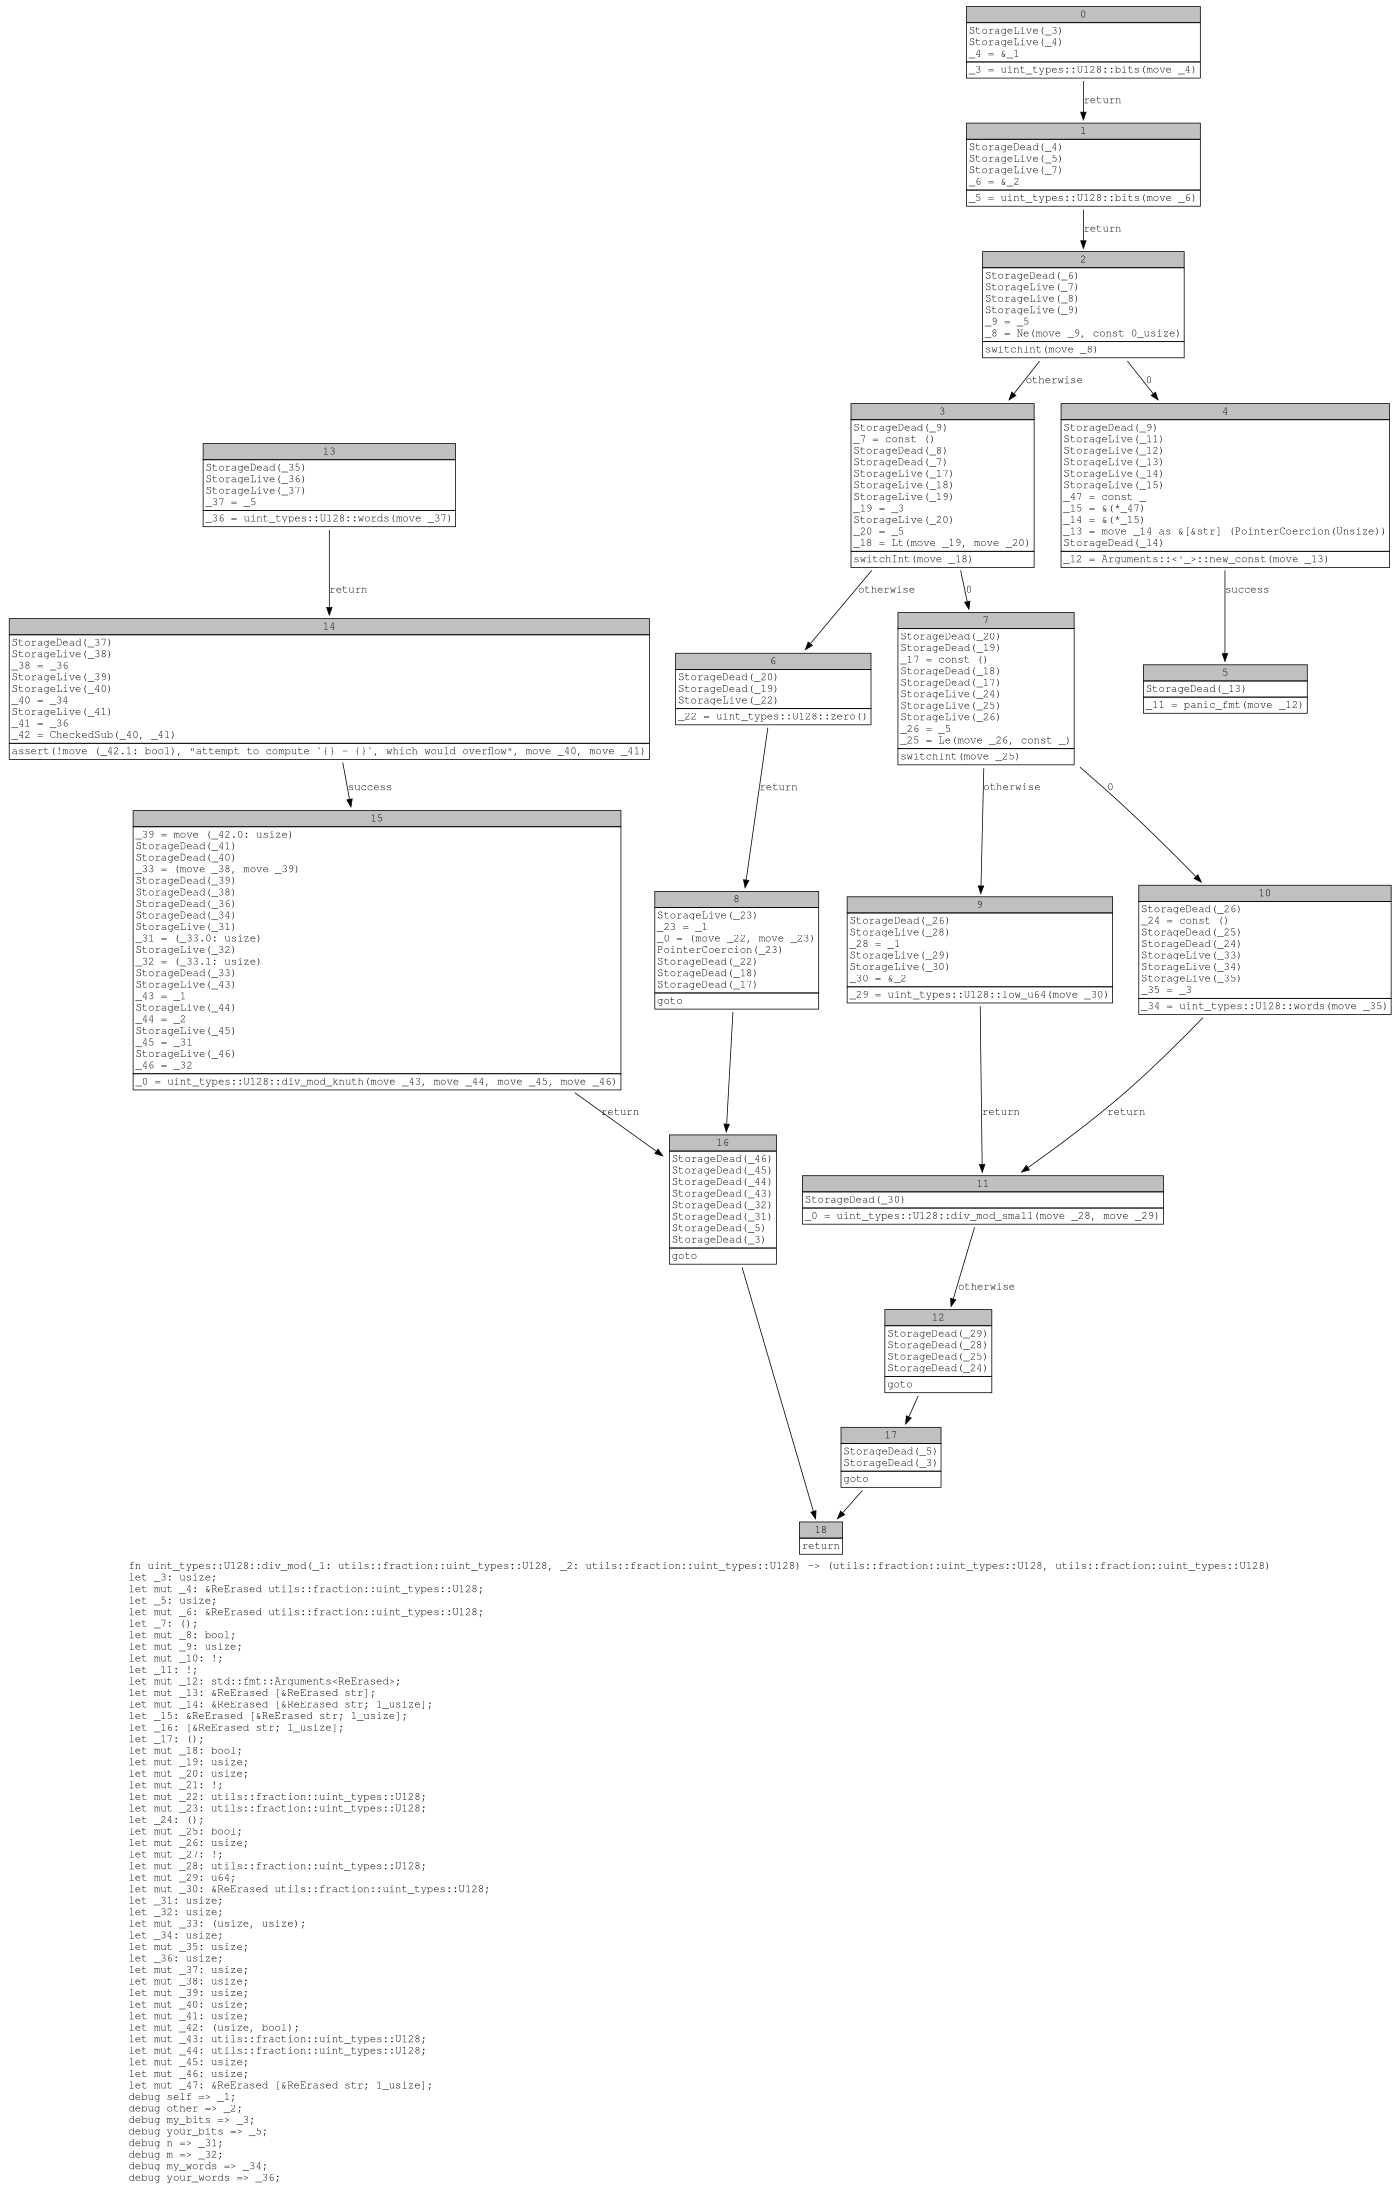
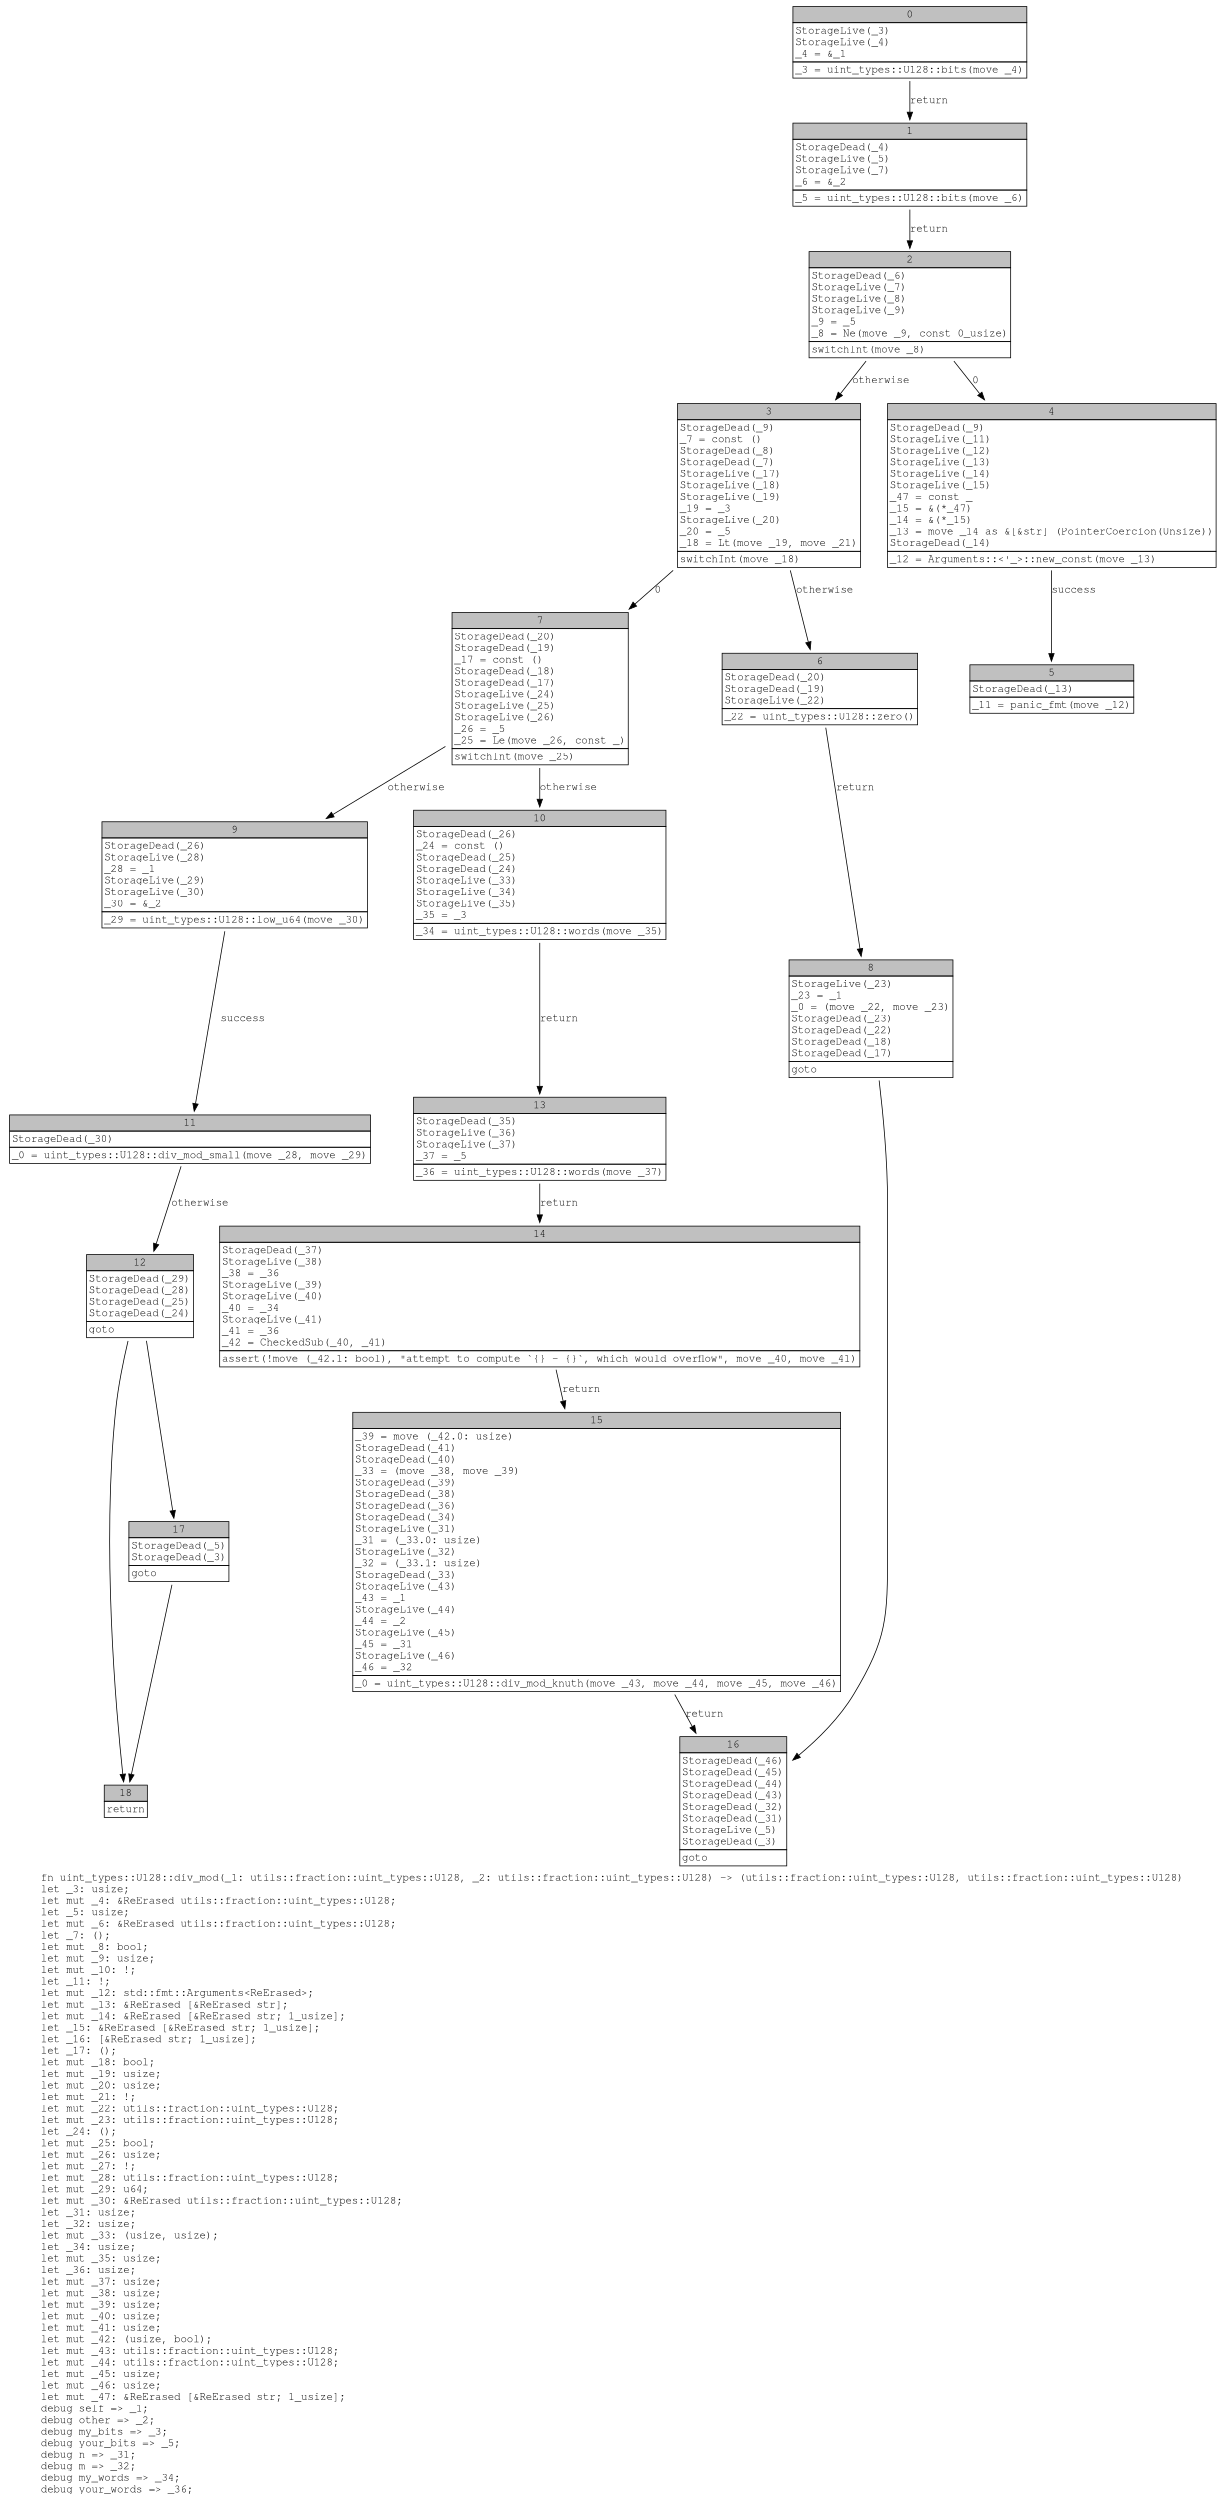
node "3": text "_18 = Lt(move _19, move _20)" -> "_18 = Lt(move _19, move _21)"
edge "14" -> "15": label "success" -> "return"
edge "7" -> "10": label "0" -> "otherwise"
node "8": text "PointerCoercion(_23)" -> "StorageDead(_23)"
edge "10" -> "11": now "10" -> "13"
edge "9" -> "11": label "return" -> "success"
node "16": text "StorageDead(_5)" -> "StorageLive(_5)"
edge "16" -> "18": now "12" -> "18"
